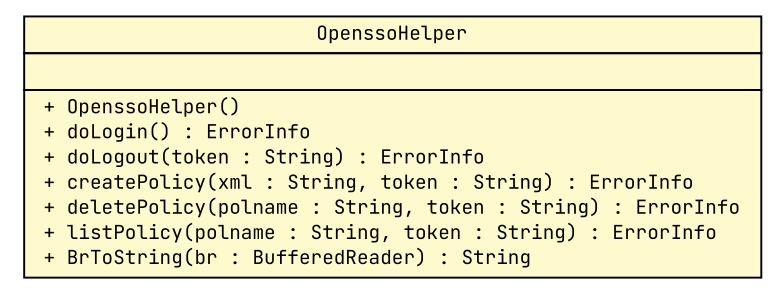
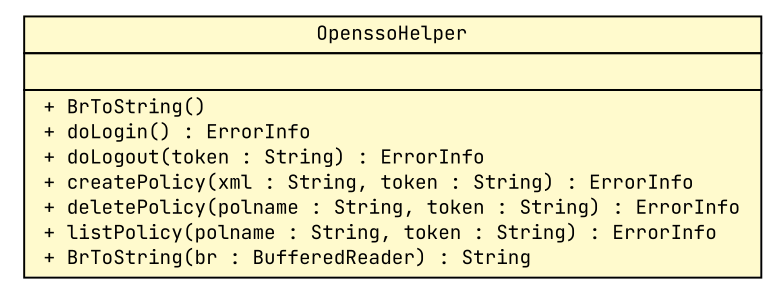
node "OpenssoHelper": text "+ OpenssoHelper()" -> "+ BrToString()"
